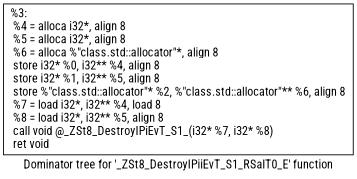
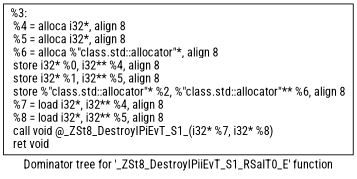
node "%3:": text "%7 = load i32*, i32** %4, load 8" -> "%7 = load i32*, i32** %4, align 8"
